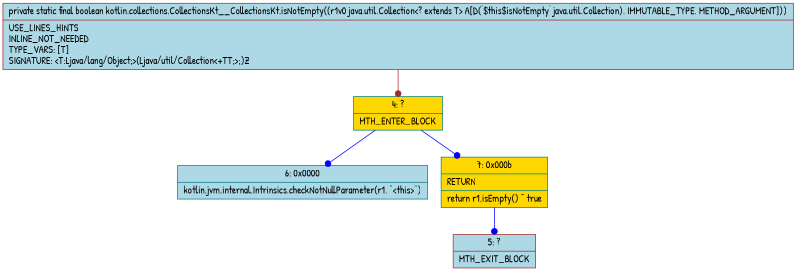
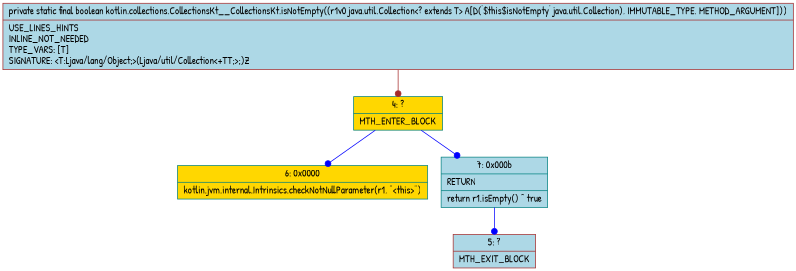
node "6: 0x0000": fillcolor lightblue -> gold
node "7: 0x000b": fillcolor gold -> lightblue
